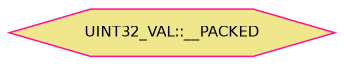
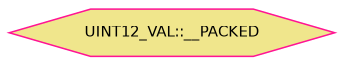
node "UINT32_VAL::__PACKED": label "UINT32_VAL::__PACKED" -> "UINT12_VAL::__PACKED"
